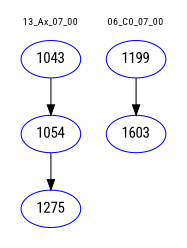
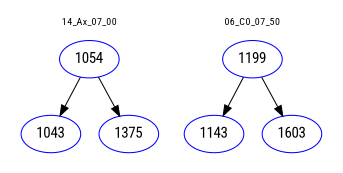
cluster "13_Ax_07_00": label "13_Ax_07_00" -> "14_Ax_07_00"
cluster "06_C0_07_00": label "06_C0_07_00" -> "06_C0_07_50"
edge "1043" -> "1054": reversed
node "1143": added
node "1275": label "1275" -> "1375"
